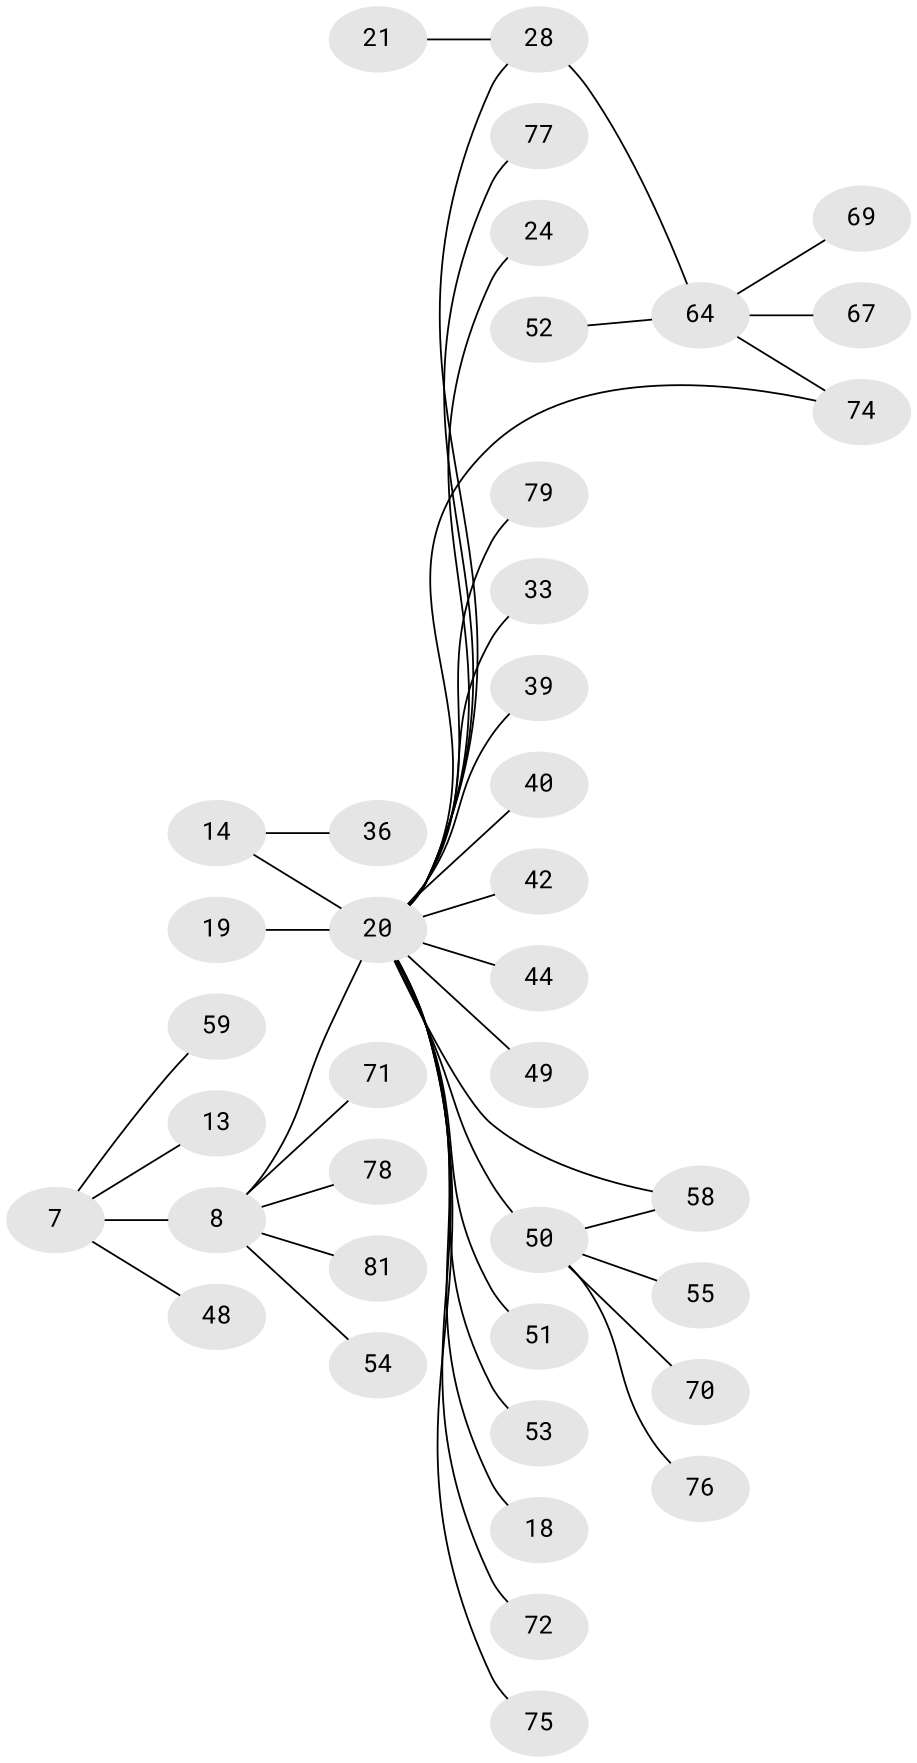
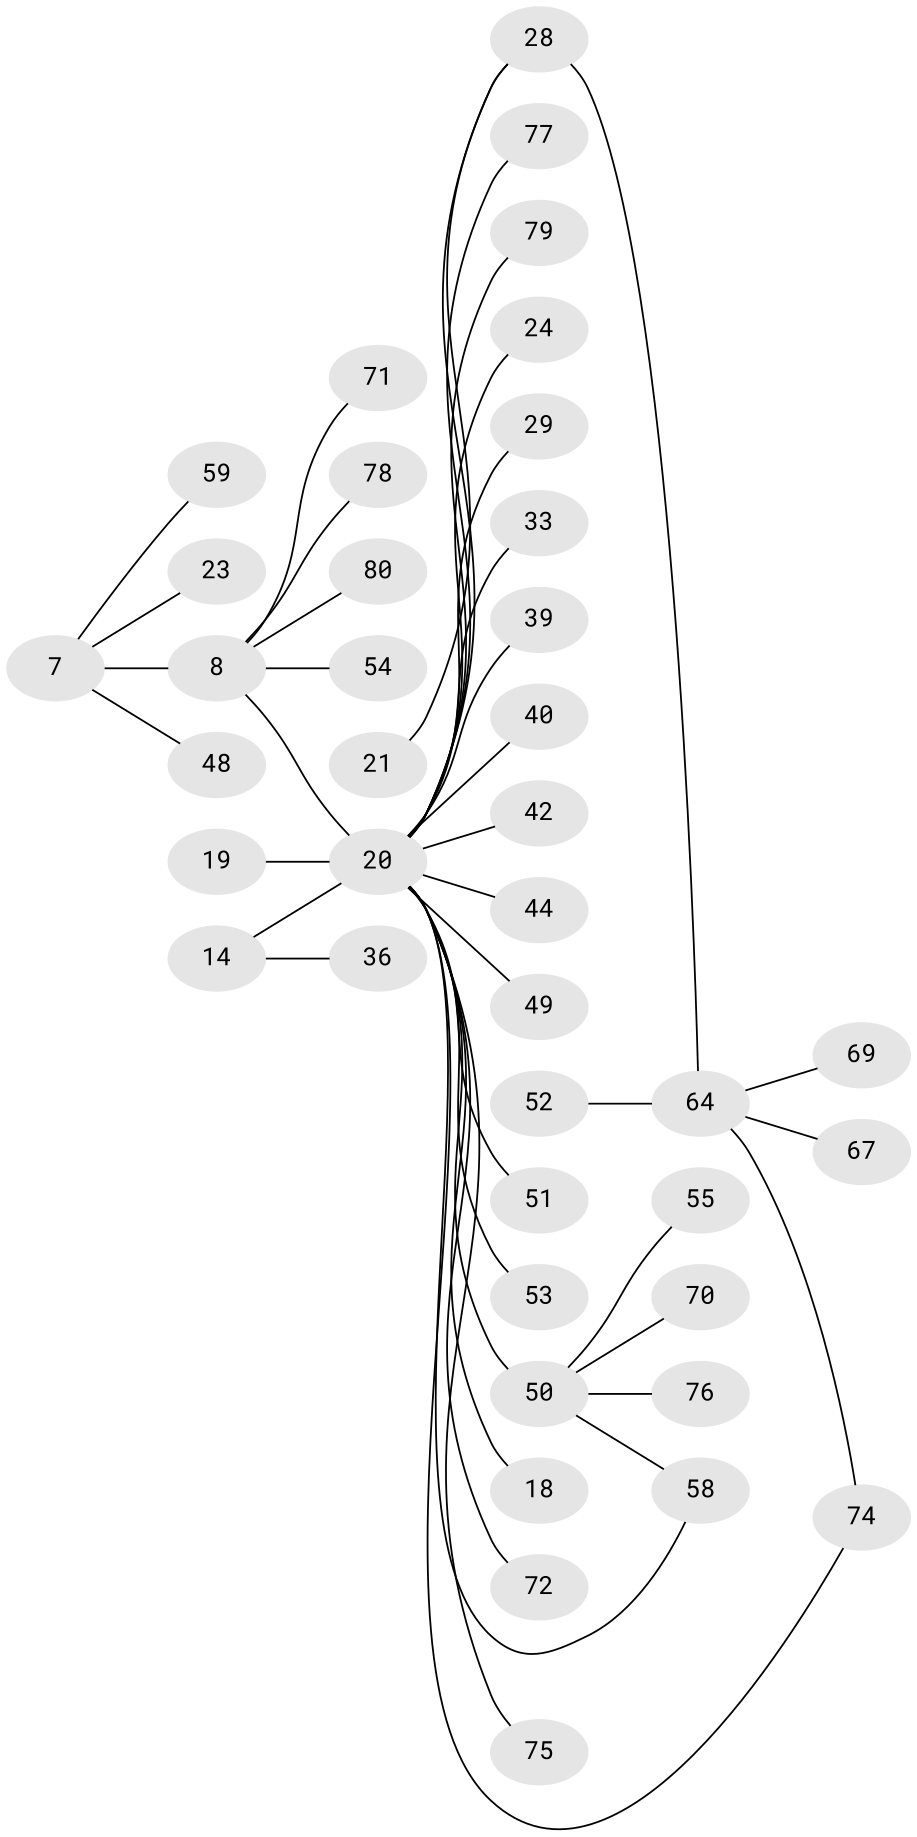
node "29": added
node "13": label "13" -> "23"
node "81": label "81" -> "80"
